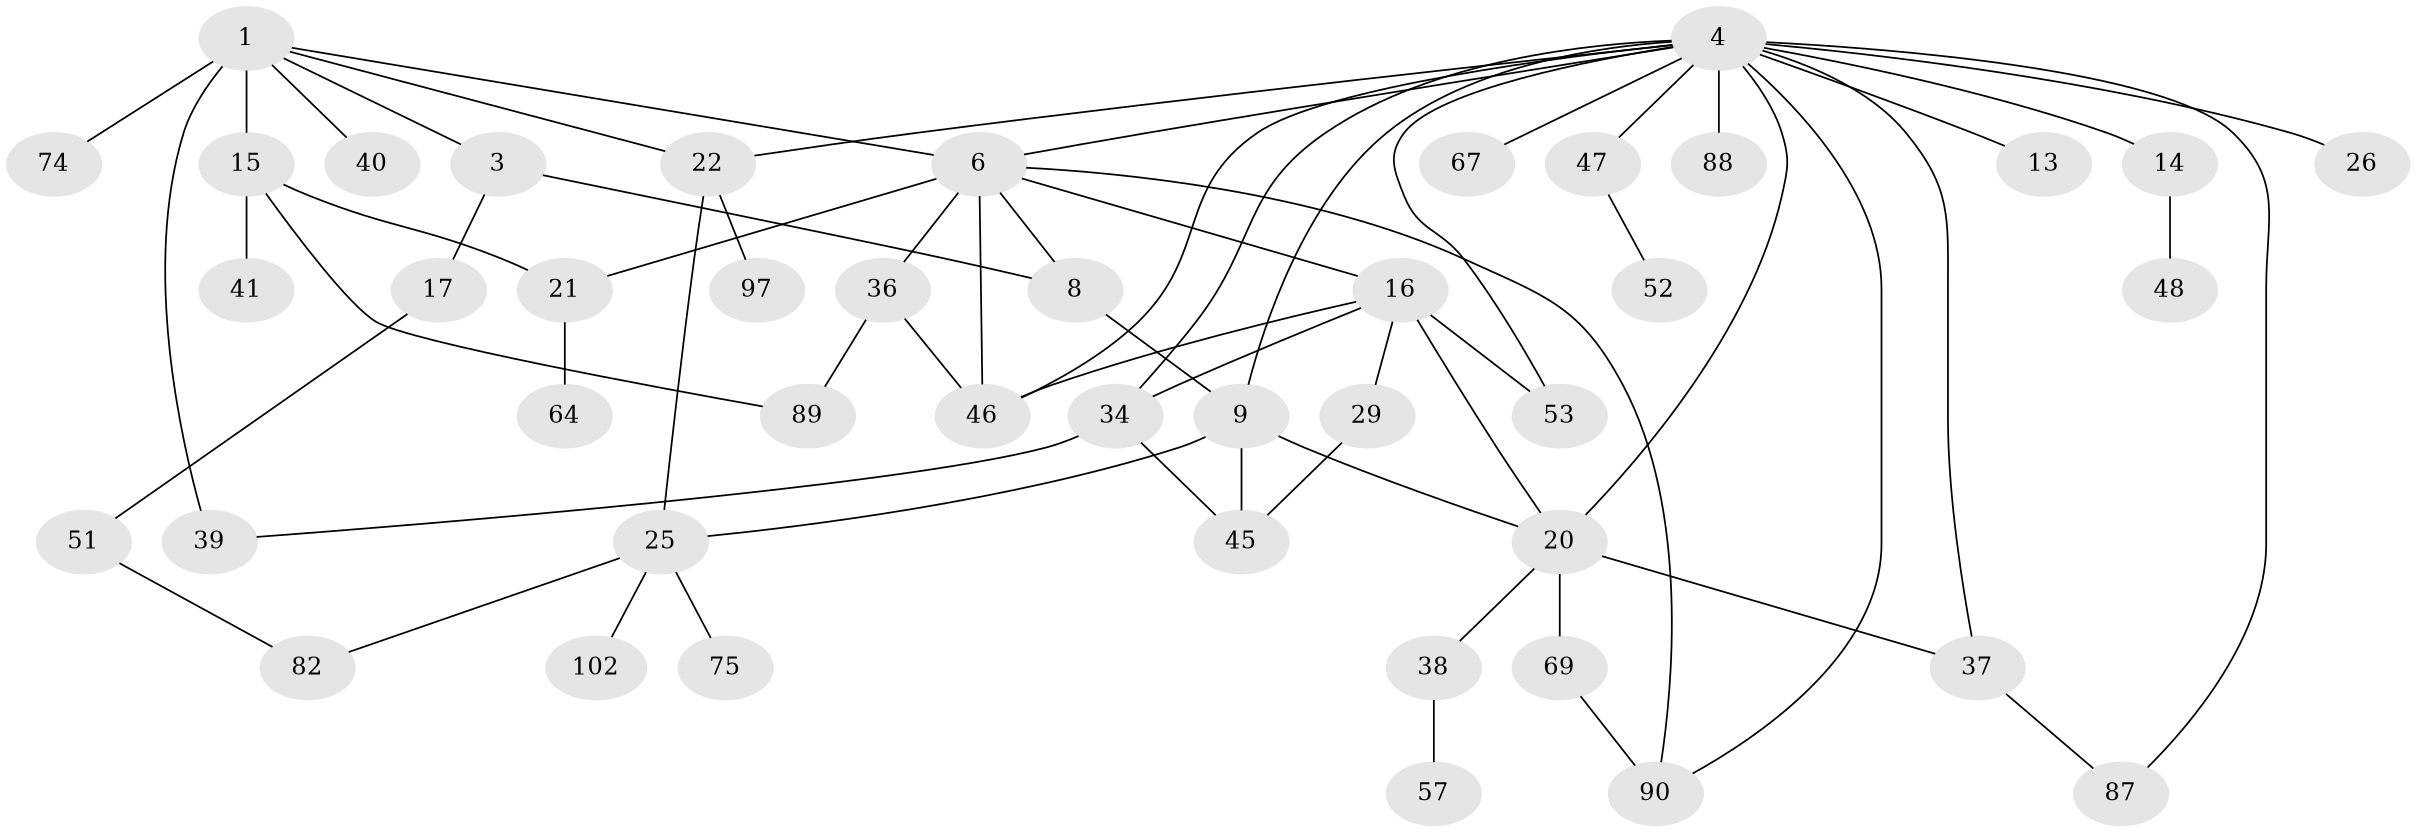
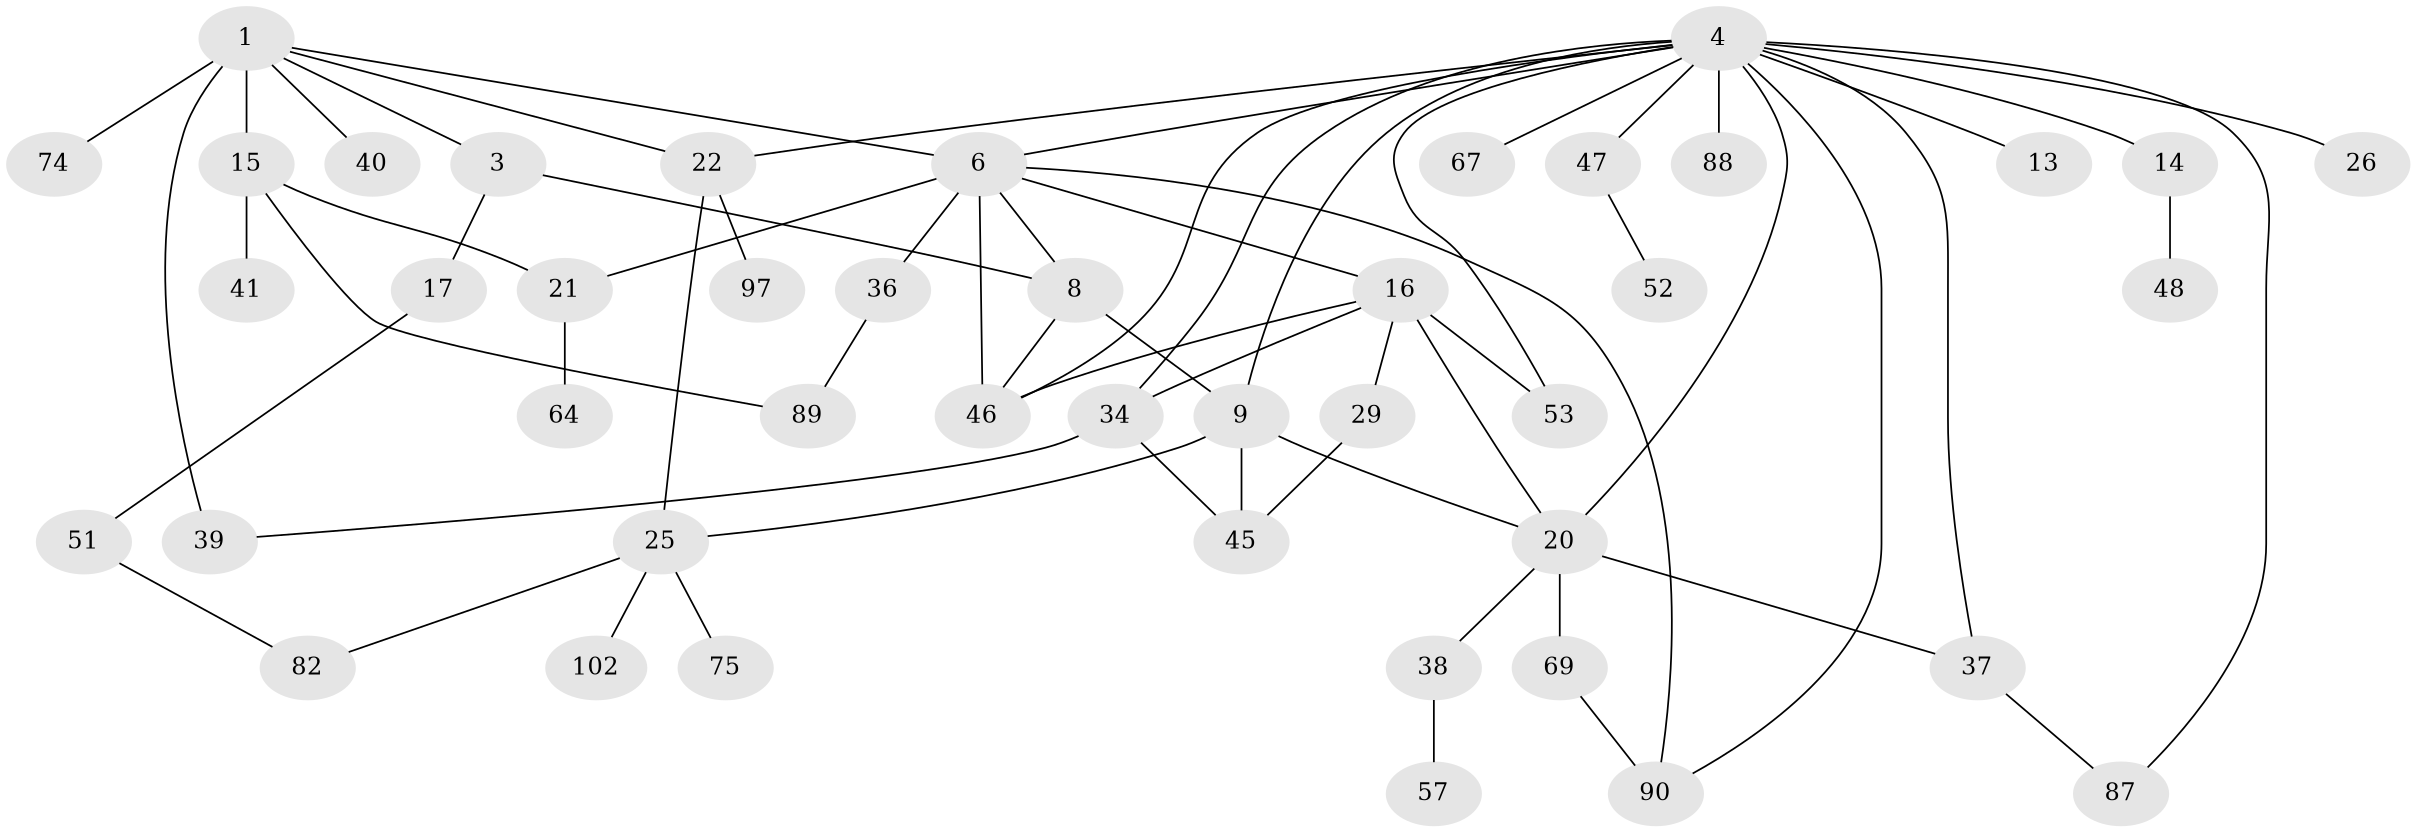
edge "36" -- "46": now "8" -- "46"
